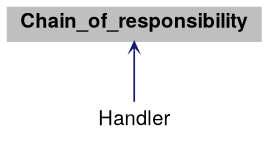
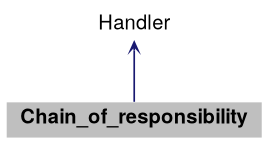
edge "Handler" -> "Chain_of_responsibility": reversed
